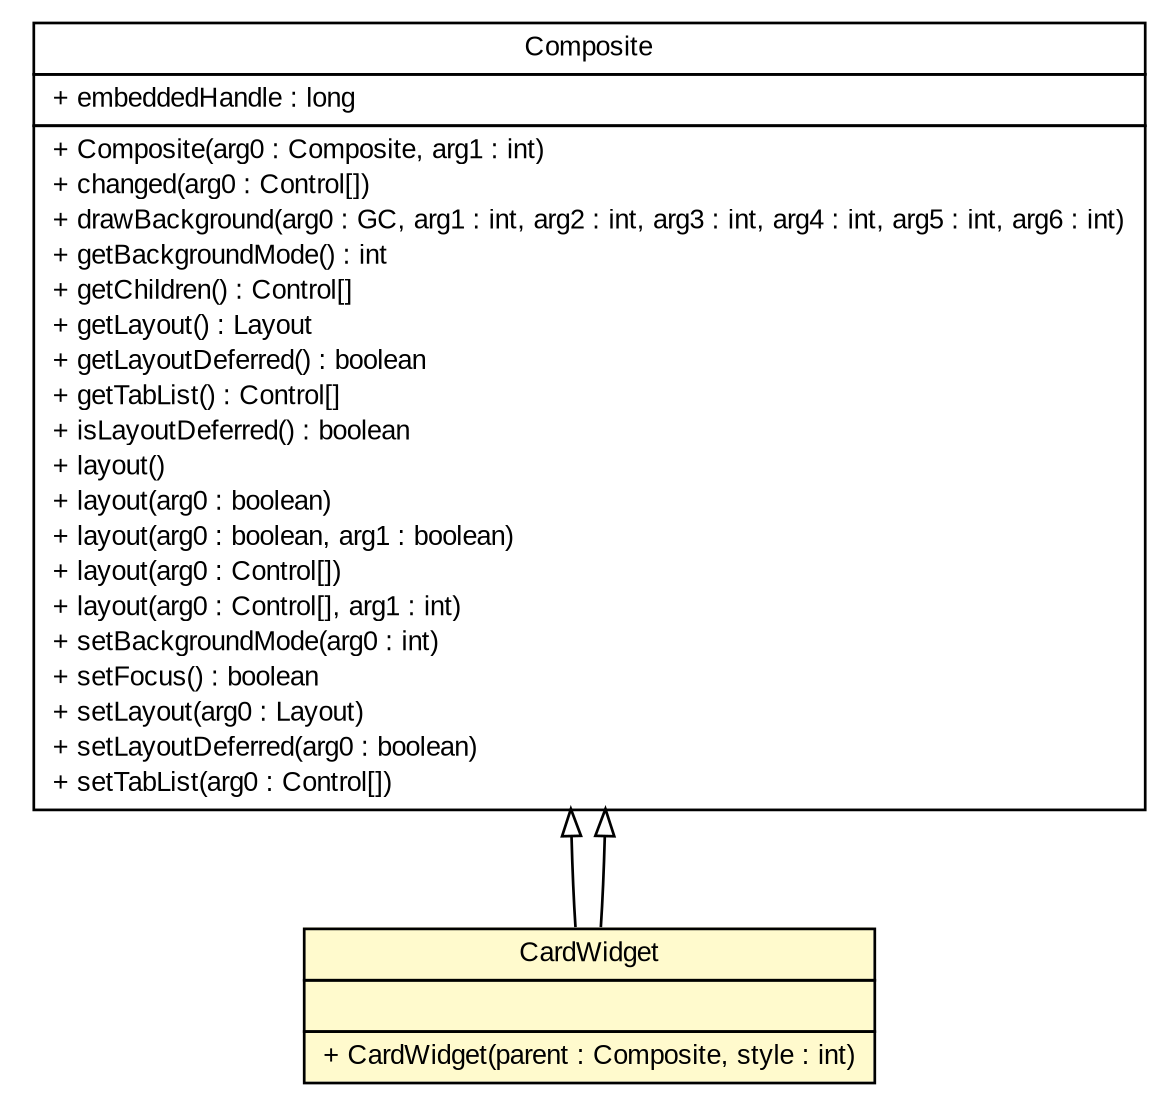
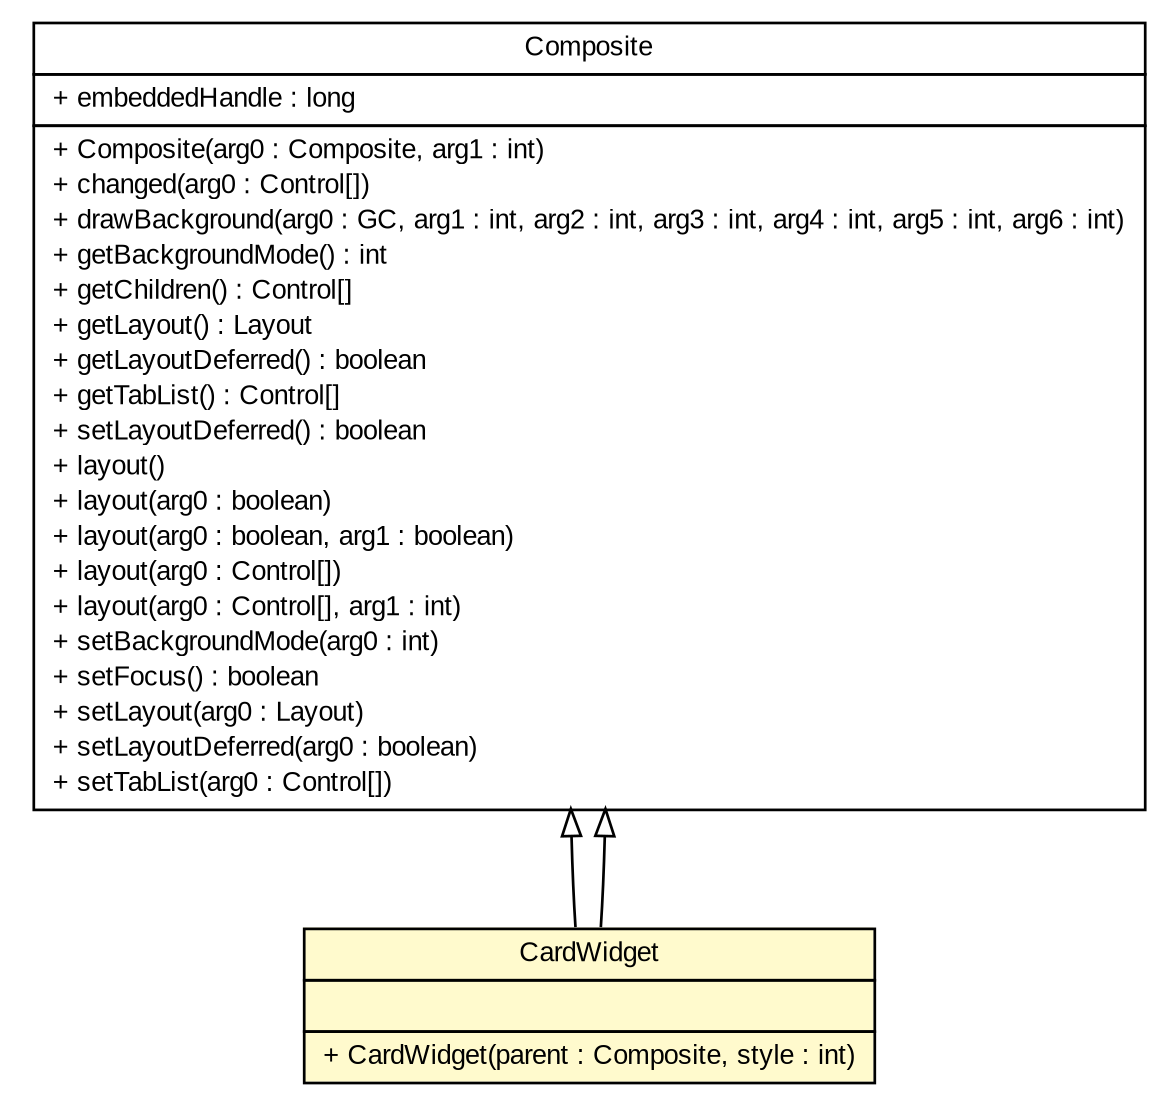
node "Composite": text "+ isLayoutDeferred() : boolean" -> "+ setLayoutDeferred() : boolean"
